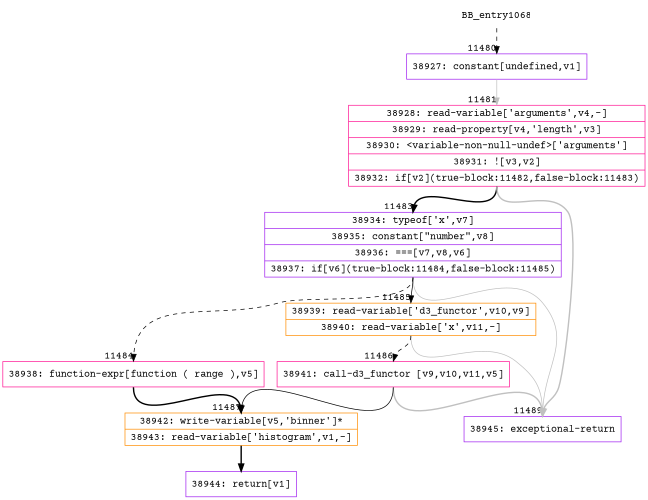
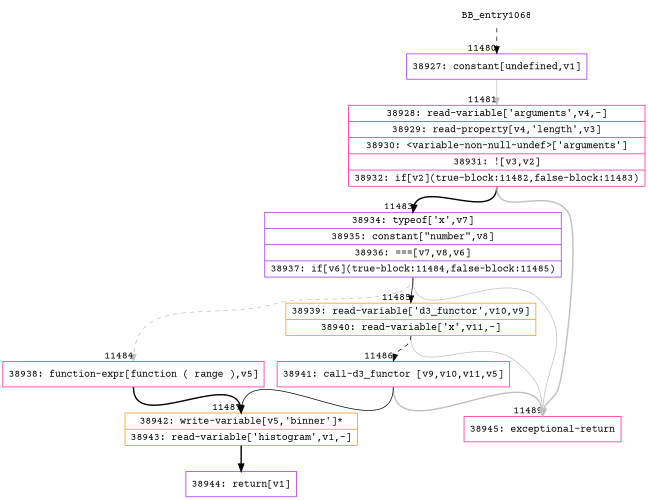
edge "38934: typeof['x',v7]" -> "38938: function-expr[function ( range ),v5]": color black -> gray
node "38945: exceptional-return": color purple -> deeppink
